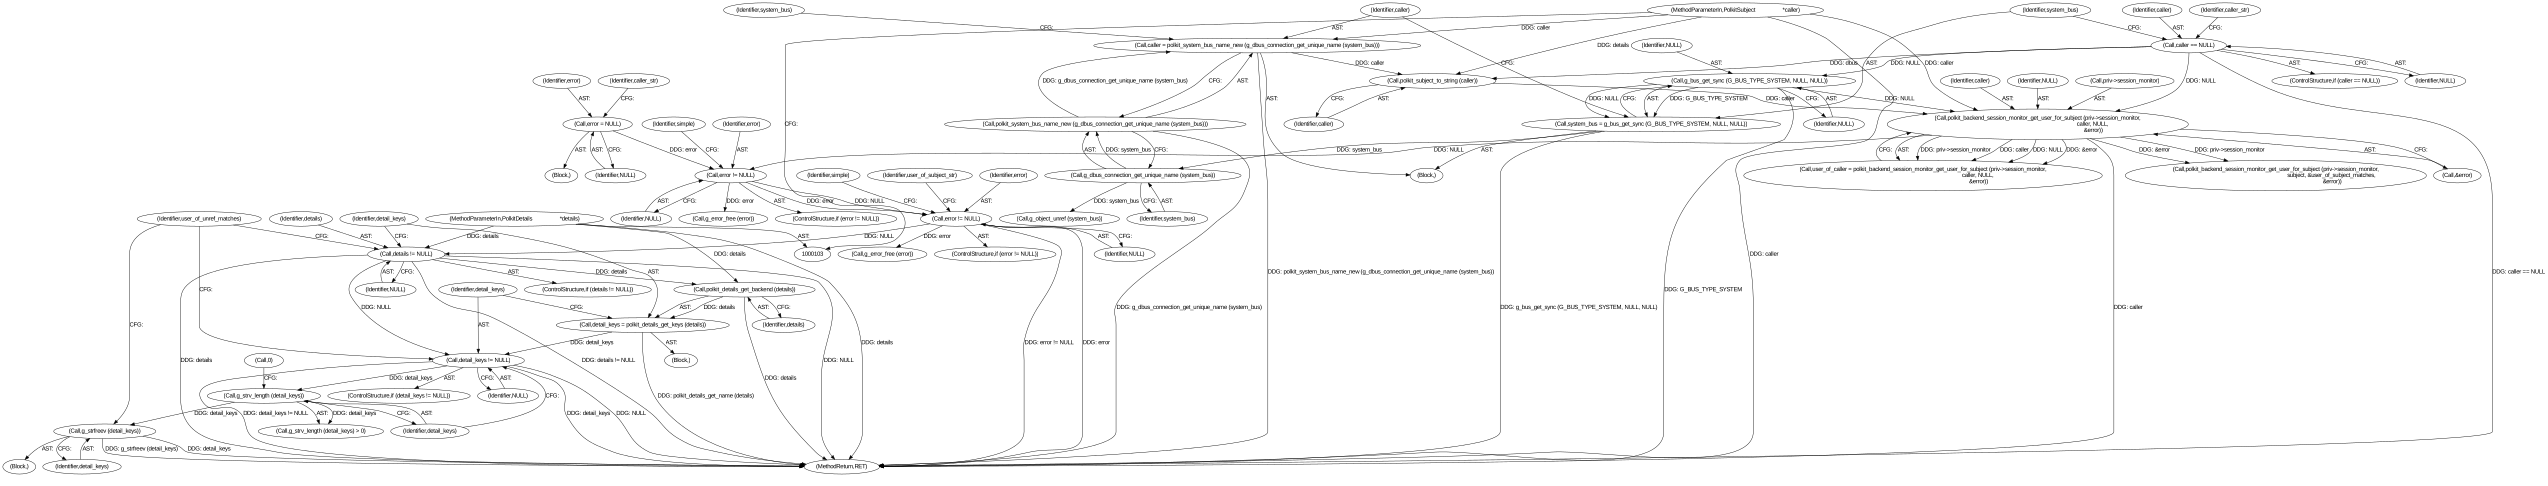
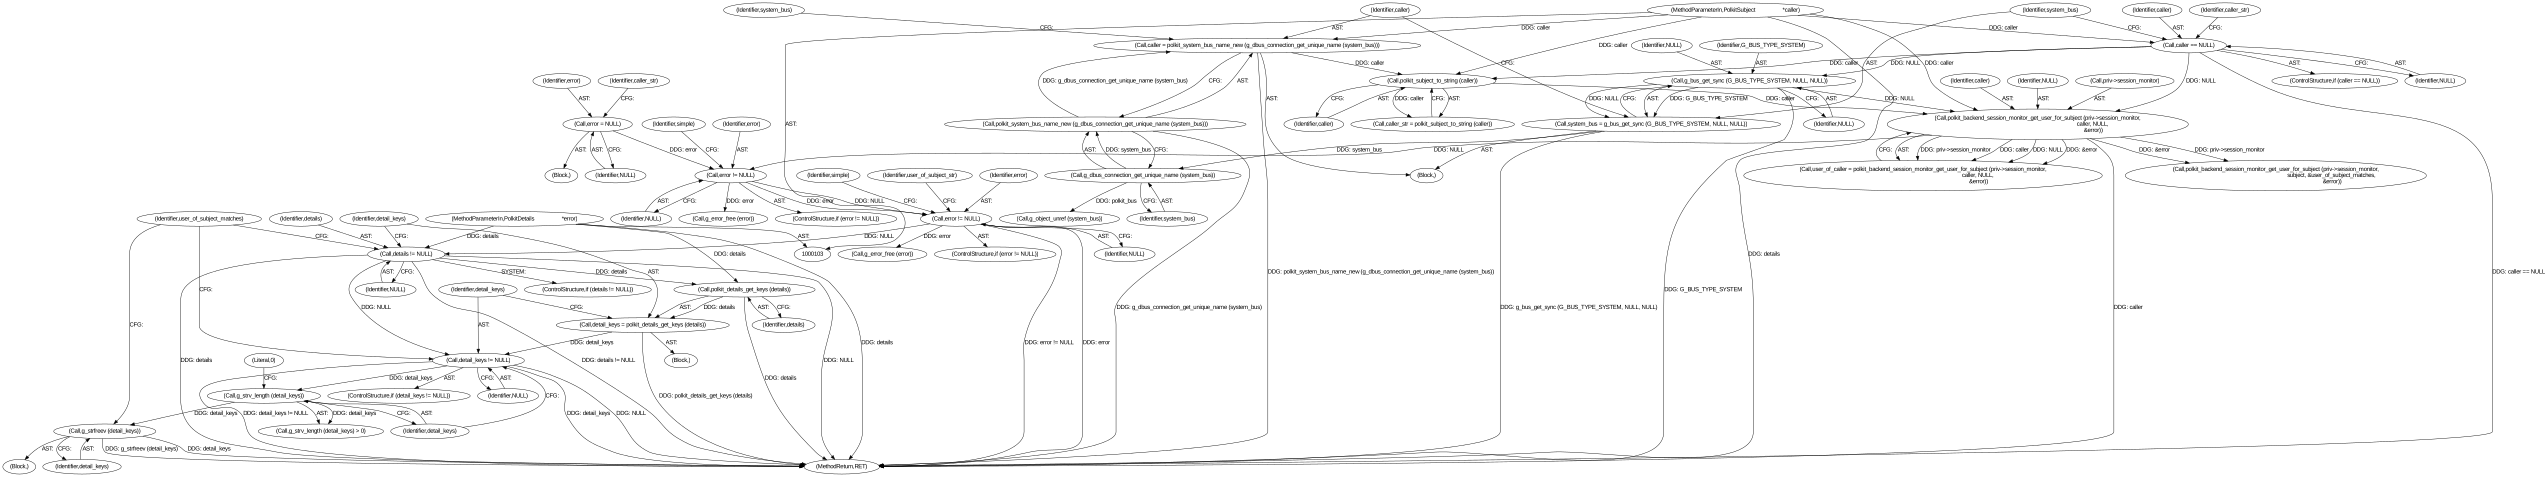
edge "(MethodParameterIn,PolkitSubject                  *caller)" -> "(Call,caller == NULL)": added, label "DDG: caller"
edge "(MethodParameterIn,PolkitSubject                  *caller)" -> "(Call,polkit_subject_to_string (caller))": label "DDG: details" -> "DDG: caller"
node "(Identifier,G_BUS_TYPE_SYSTEM)": added
edge "(Call,caller == NULL)" -> "(Call,polkit_subject_to_string (caller))": label "DDG: dbus" -> "DDG: caller"
edge "(MethodParameterIn,PolkitSubject                  *caller)" -> "1000103": label "CFG: " -> "AST: "
node "(Call,caller_str = polkit_subject_to_string (caller))": added
node "(Call,&error)": removed
edge "(Call,g_dbus_connection_get_unique_name (system_bus))" -> "(Call,g_object_unref (system_bus))": label "DDG: system_bus" -> "DDG: polkit_bus"
node "(Identifier,user_of_unref_matches)": label "(Identifier,user_of_unref_matches)" -> "(Identifier,user_of_subject_matches)"
node "(MethodParameterIn,PolkitDetails                  *details)": label "(MethodParameterIn,PolkitDetails                  *details)" -> "(MethodParameterIn,PolkitDetails                  *error)"
edge "(MethodParameterIn,PolkitSubject                  *caller)" -> "(MethodReturn,RET)": label "DDG: caller" -> "DDG: details"
edge "(Call,details != NULL)" -> "(ControlStructure,if (details != NULL))": label "AST: " -> "SYSTEM: "
node "(Call,polkit_details_get_backend (details))": label "(Call,polkit_details_get_backend (details))" -> "(Call,polkit_details_get_keys (details))"
node "(Call,0)": label "(Call,0)" -> "(Literal,0)"
edge "(Call,detail_keys = polkit_details_get_keys (details))" -> "(MethodReturn,RET)": label "DDG: polkit_details_get_name (details)" -> "DDG: polkit_details_get_keys (details)"
